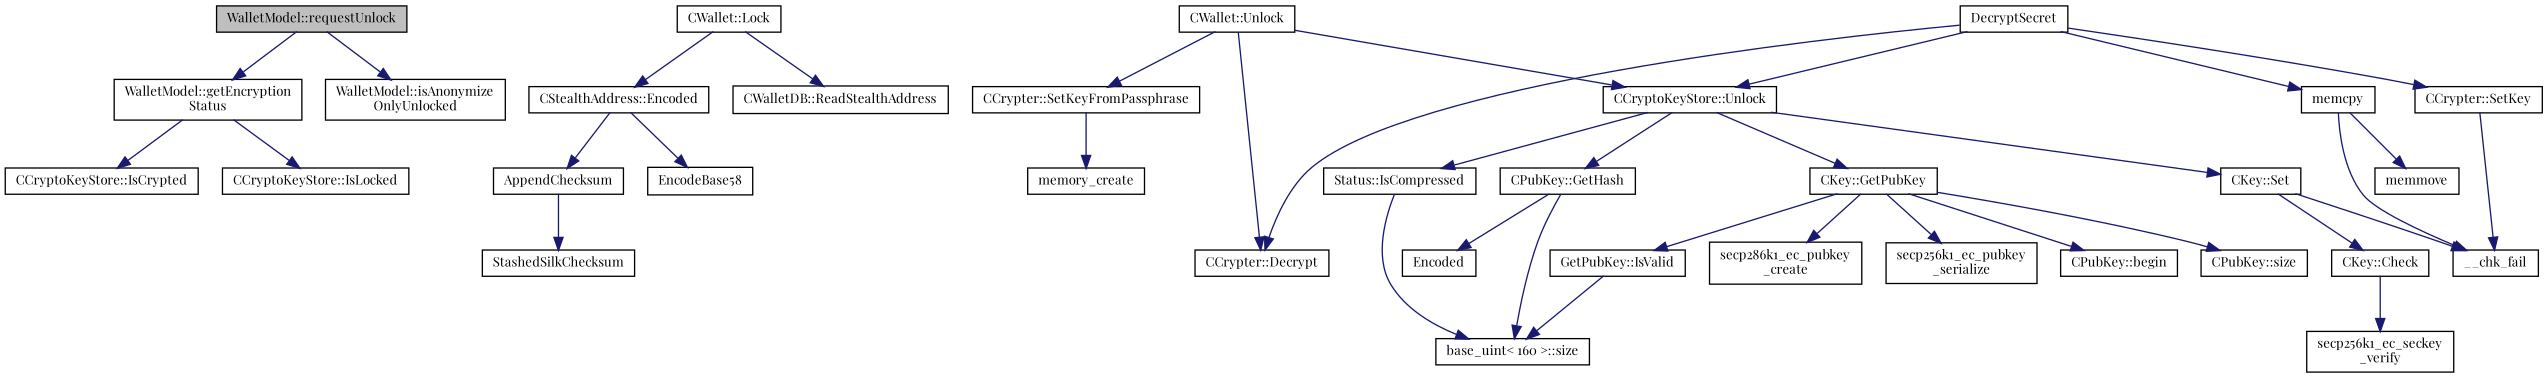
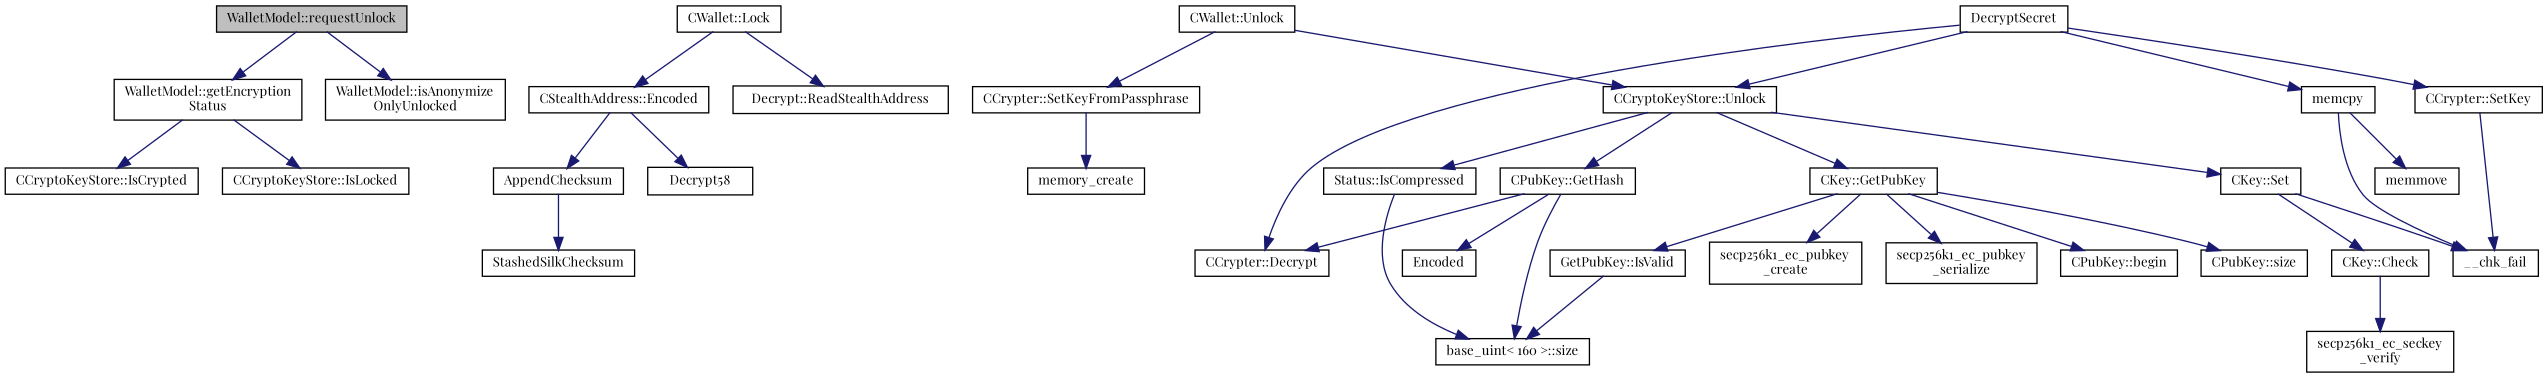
node "CWalletDB::ReadStealthAddress": label "CWalletDB::ReadStealthAddress" -> "Decrypt::ReadStealthAddress"
edge "CWallet::Unlock" -> "CCrypter::Decrypt": now "CPubKey::GetHash" -> "CCrypter::Decrypt"
node "EncodeBase58": label "EncodeBase58" -> "Decrypt58"
node "secp286k1_ec_pubkey _create": label "secp286k1_ec_pubkey _create" -> "secp256k1_ec_pubkey _create"
